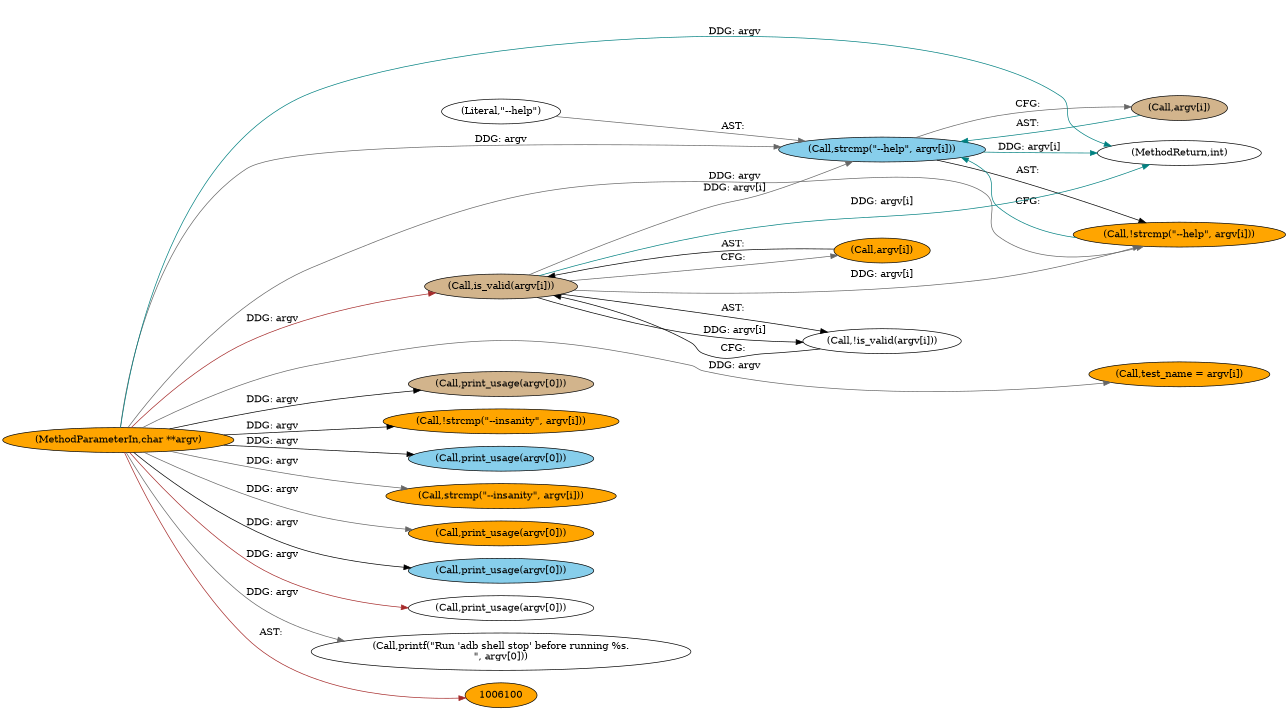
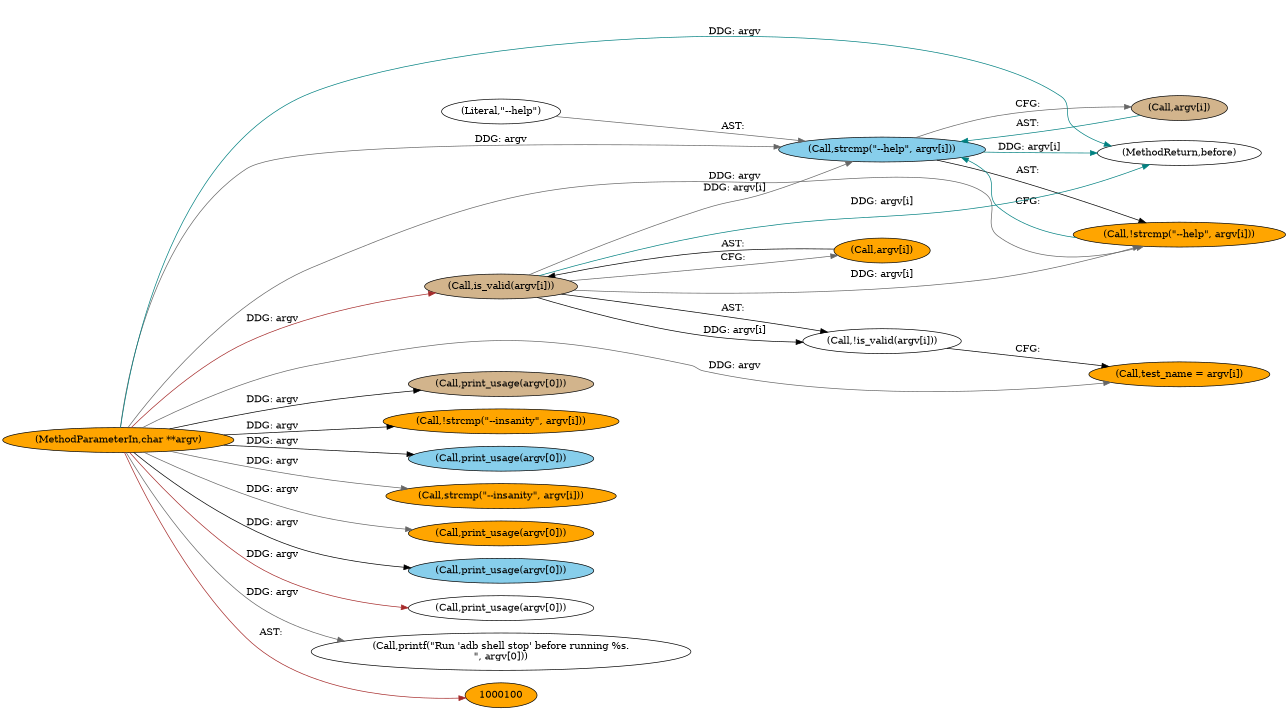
node "(MethodReturn,int)": label "(MethodReturn,int)" -> "(MethodReturn,before)"
edge "(Call,!is_valid(argv[i]))" -> "(Call,is_valid(argv[i]))": now "(Call,!is_valid(argv[i]))" -> "(Call,test_name = argv[i])"
node "1006100": label "1006100" -> "1000100"
